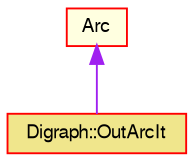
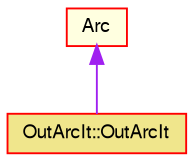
node "Digraph::OutArcIt": label "Digraph::OutArcIt" -> "OutArcIt::OutArcIt"
